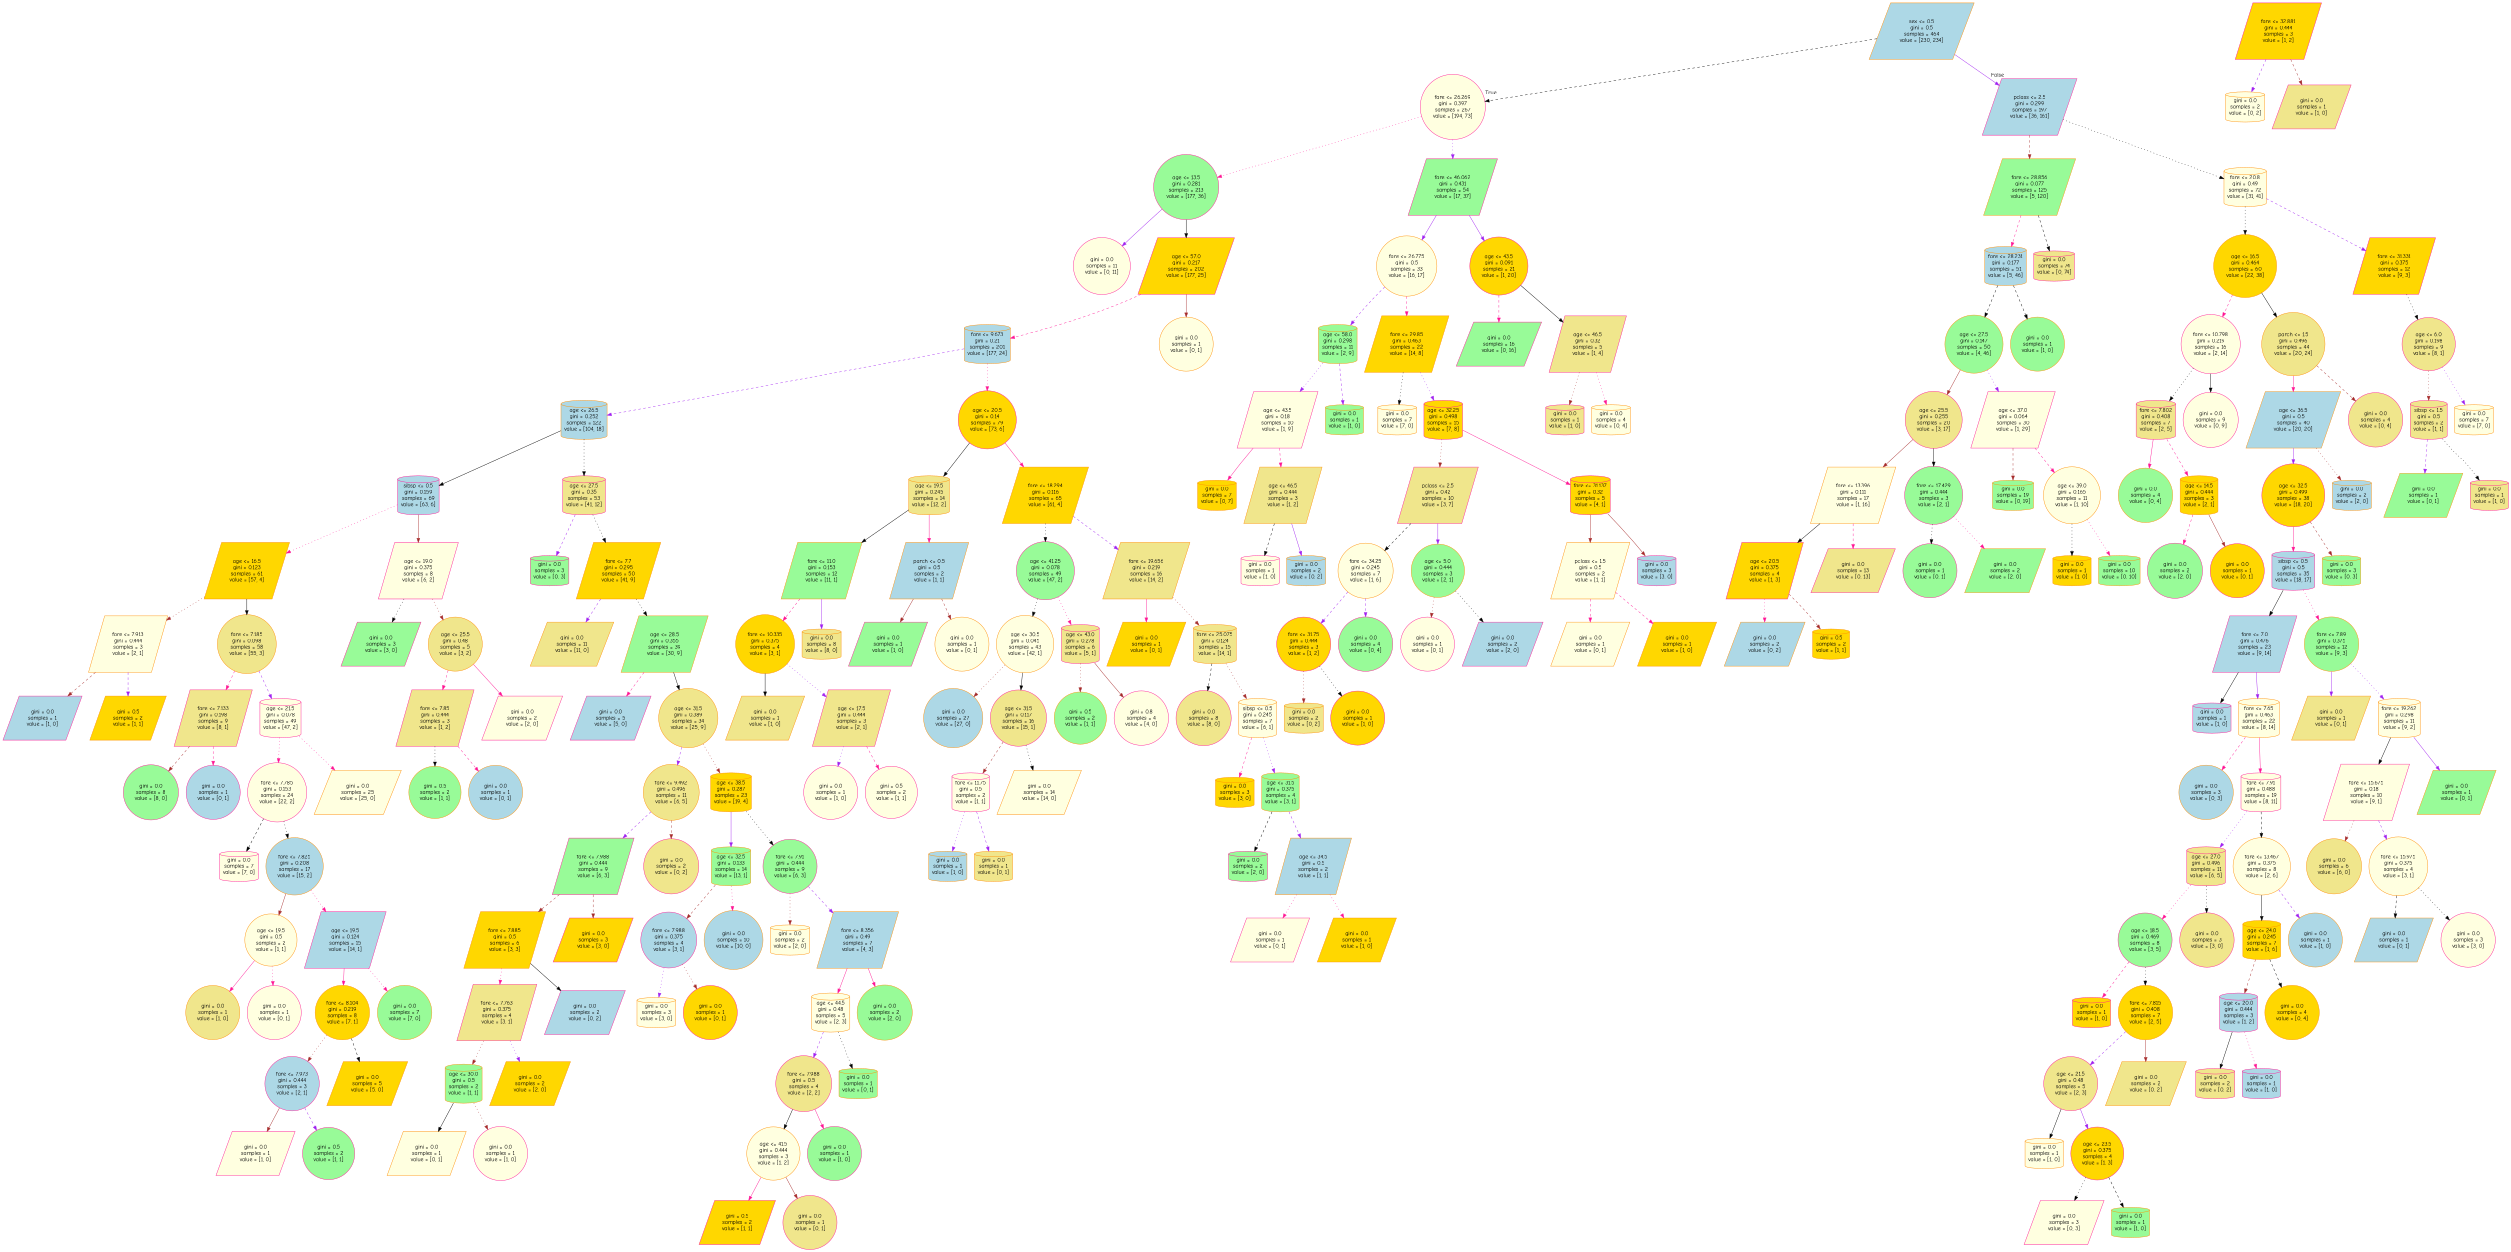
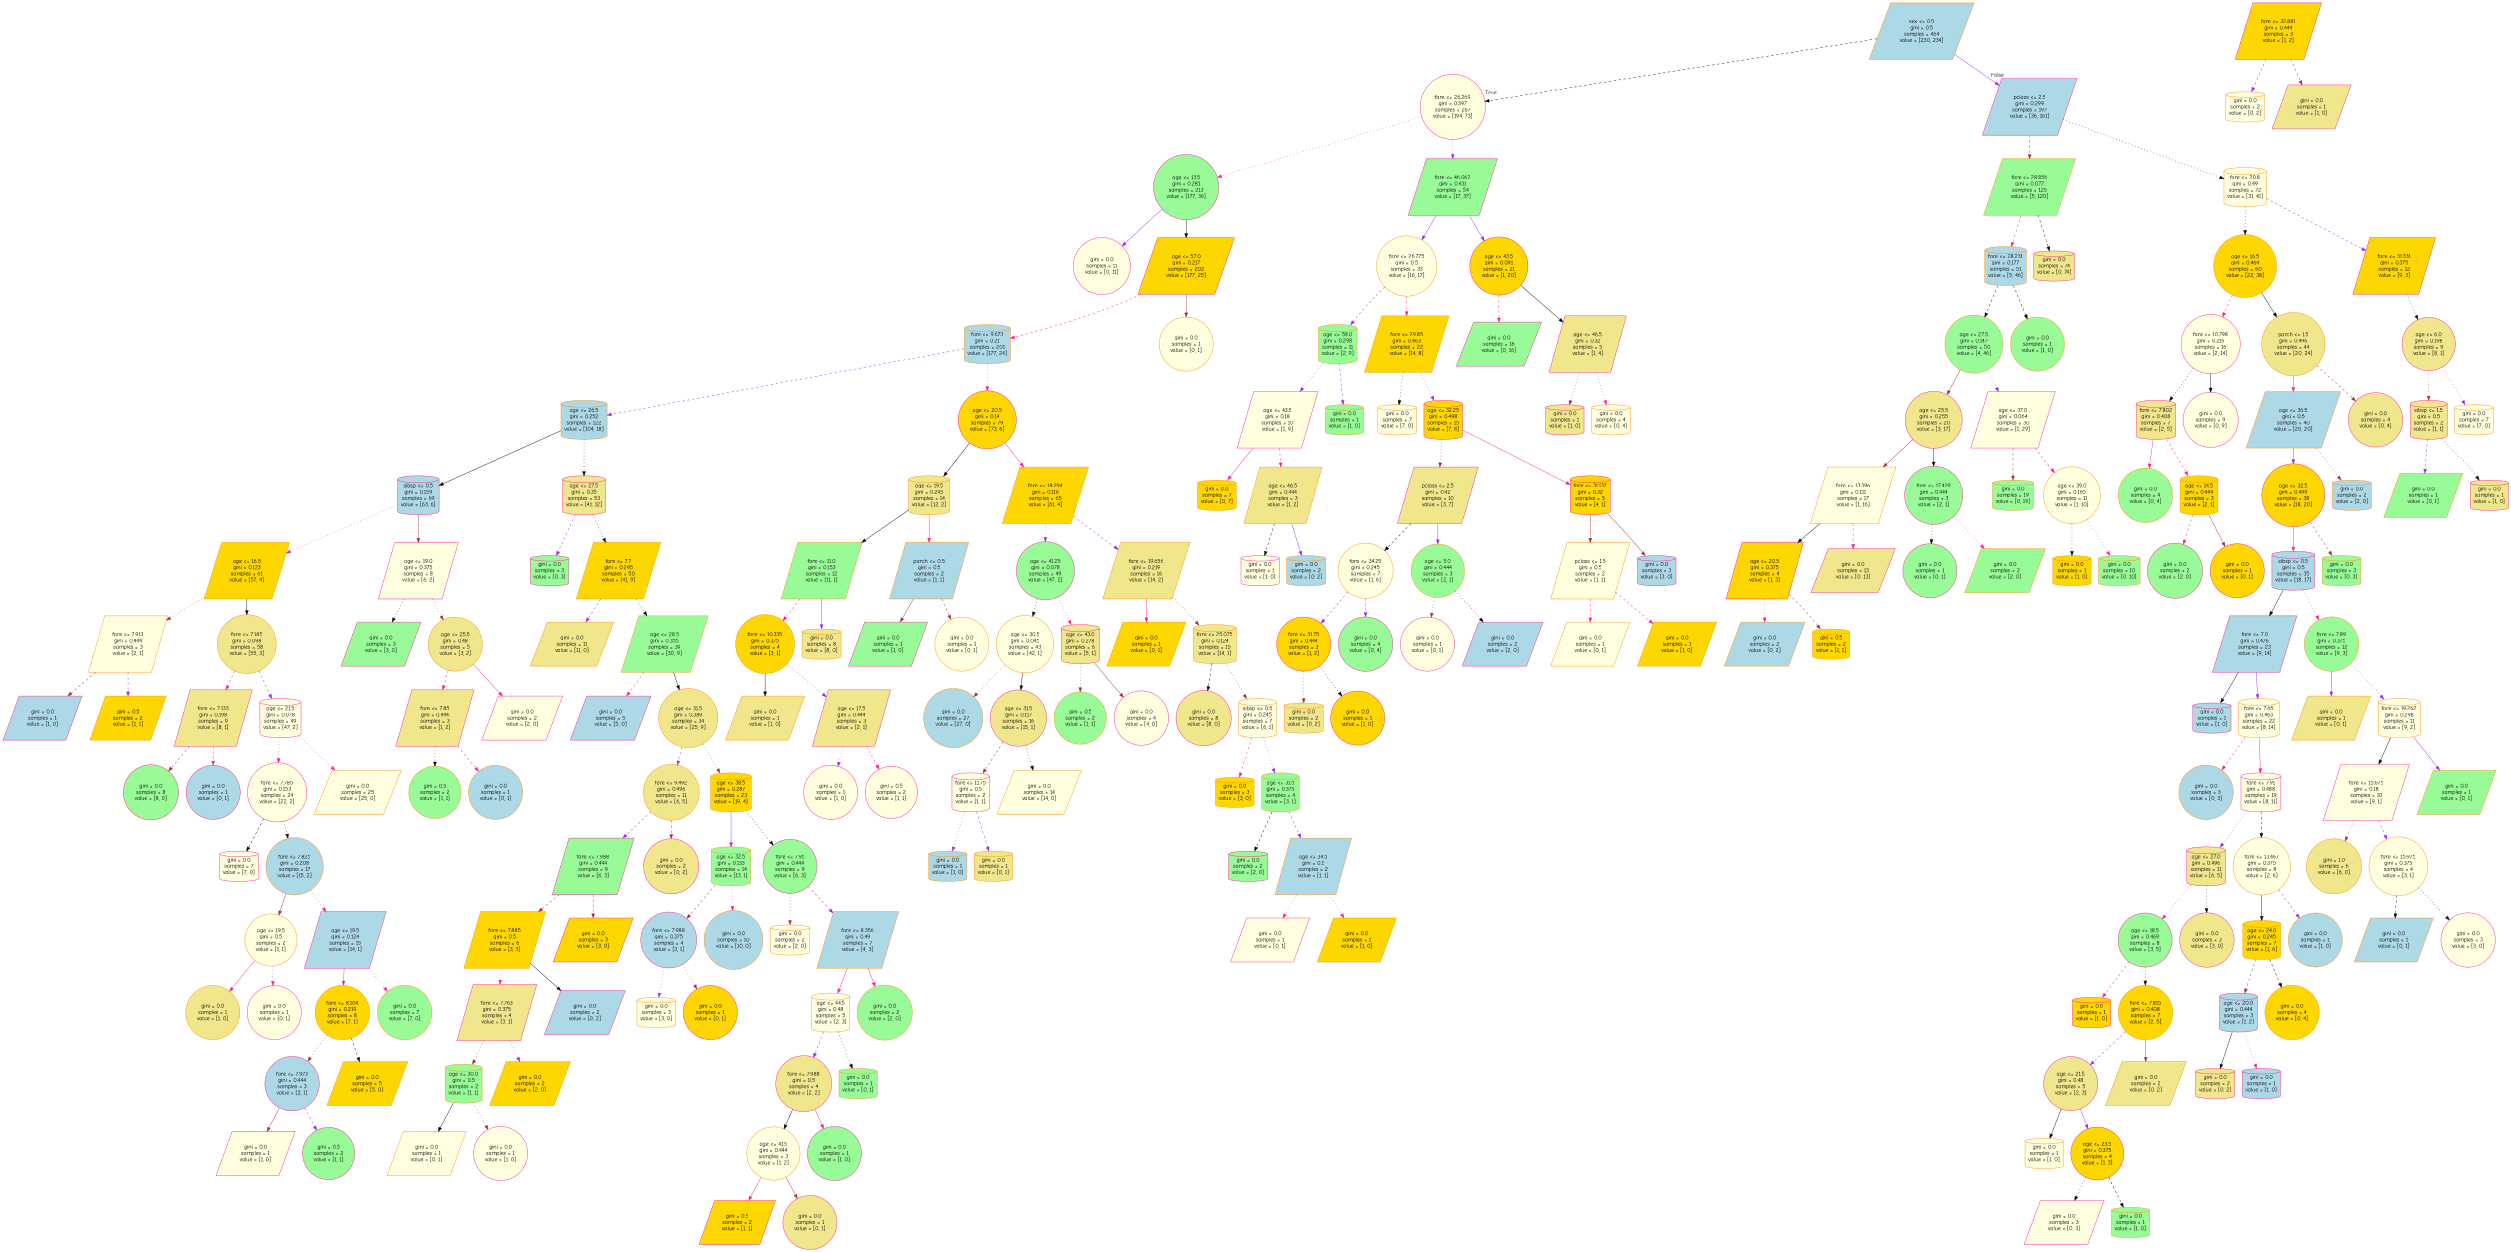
edge "fare <= 18.294 gini = 0.116 samples = 65 value = [61, 4]" -> "age <= 41.25 gini = 0.078 samples = 49 value = [47, 2]": color black -> purple
node "gini = 0.8 samples = 4 value = [4, 0]": label "gini = 0.8 samples = 4 value = [4, 0]" -> "gini = 0.0 samples = 4 value = [4, 0]"
node "gini = 0.0 samples = 6 value = [6, 0]": label "gini = 0.0 samples = 6 value = [6, 0]" -> "gini = 1.0 samples = 6 value = [6, 0]"
